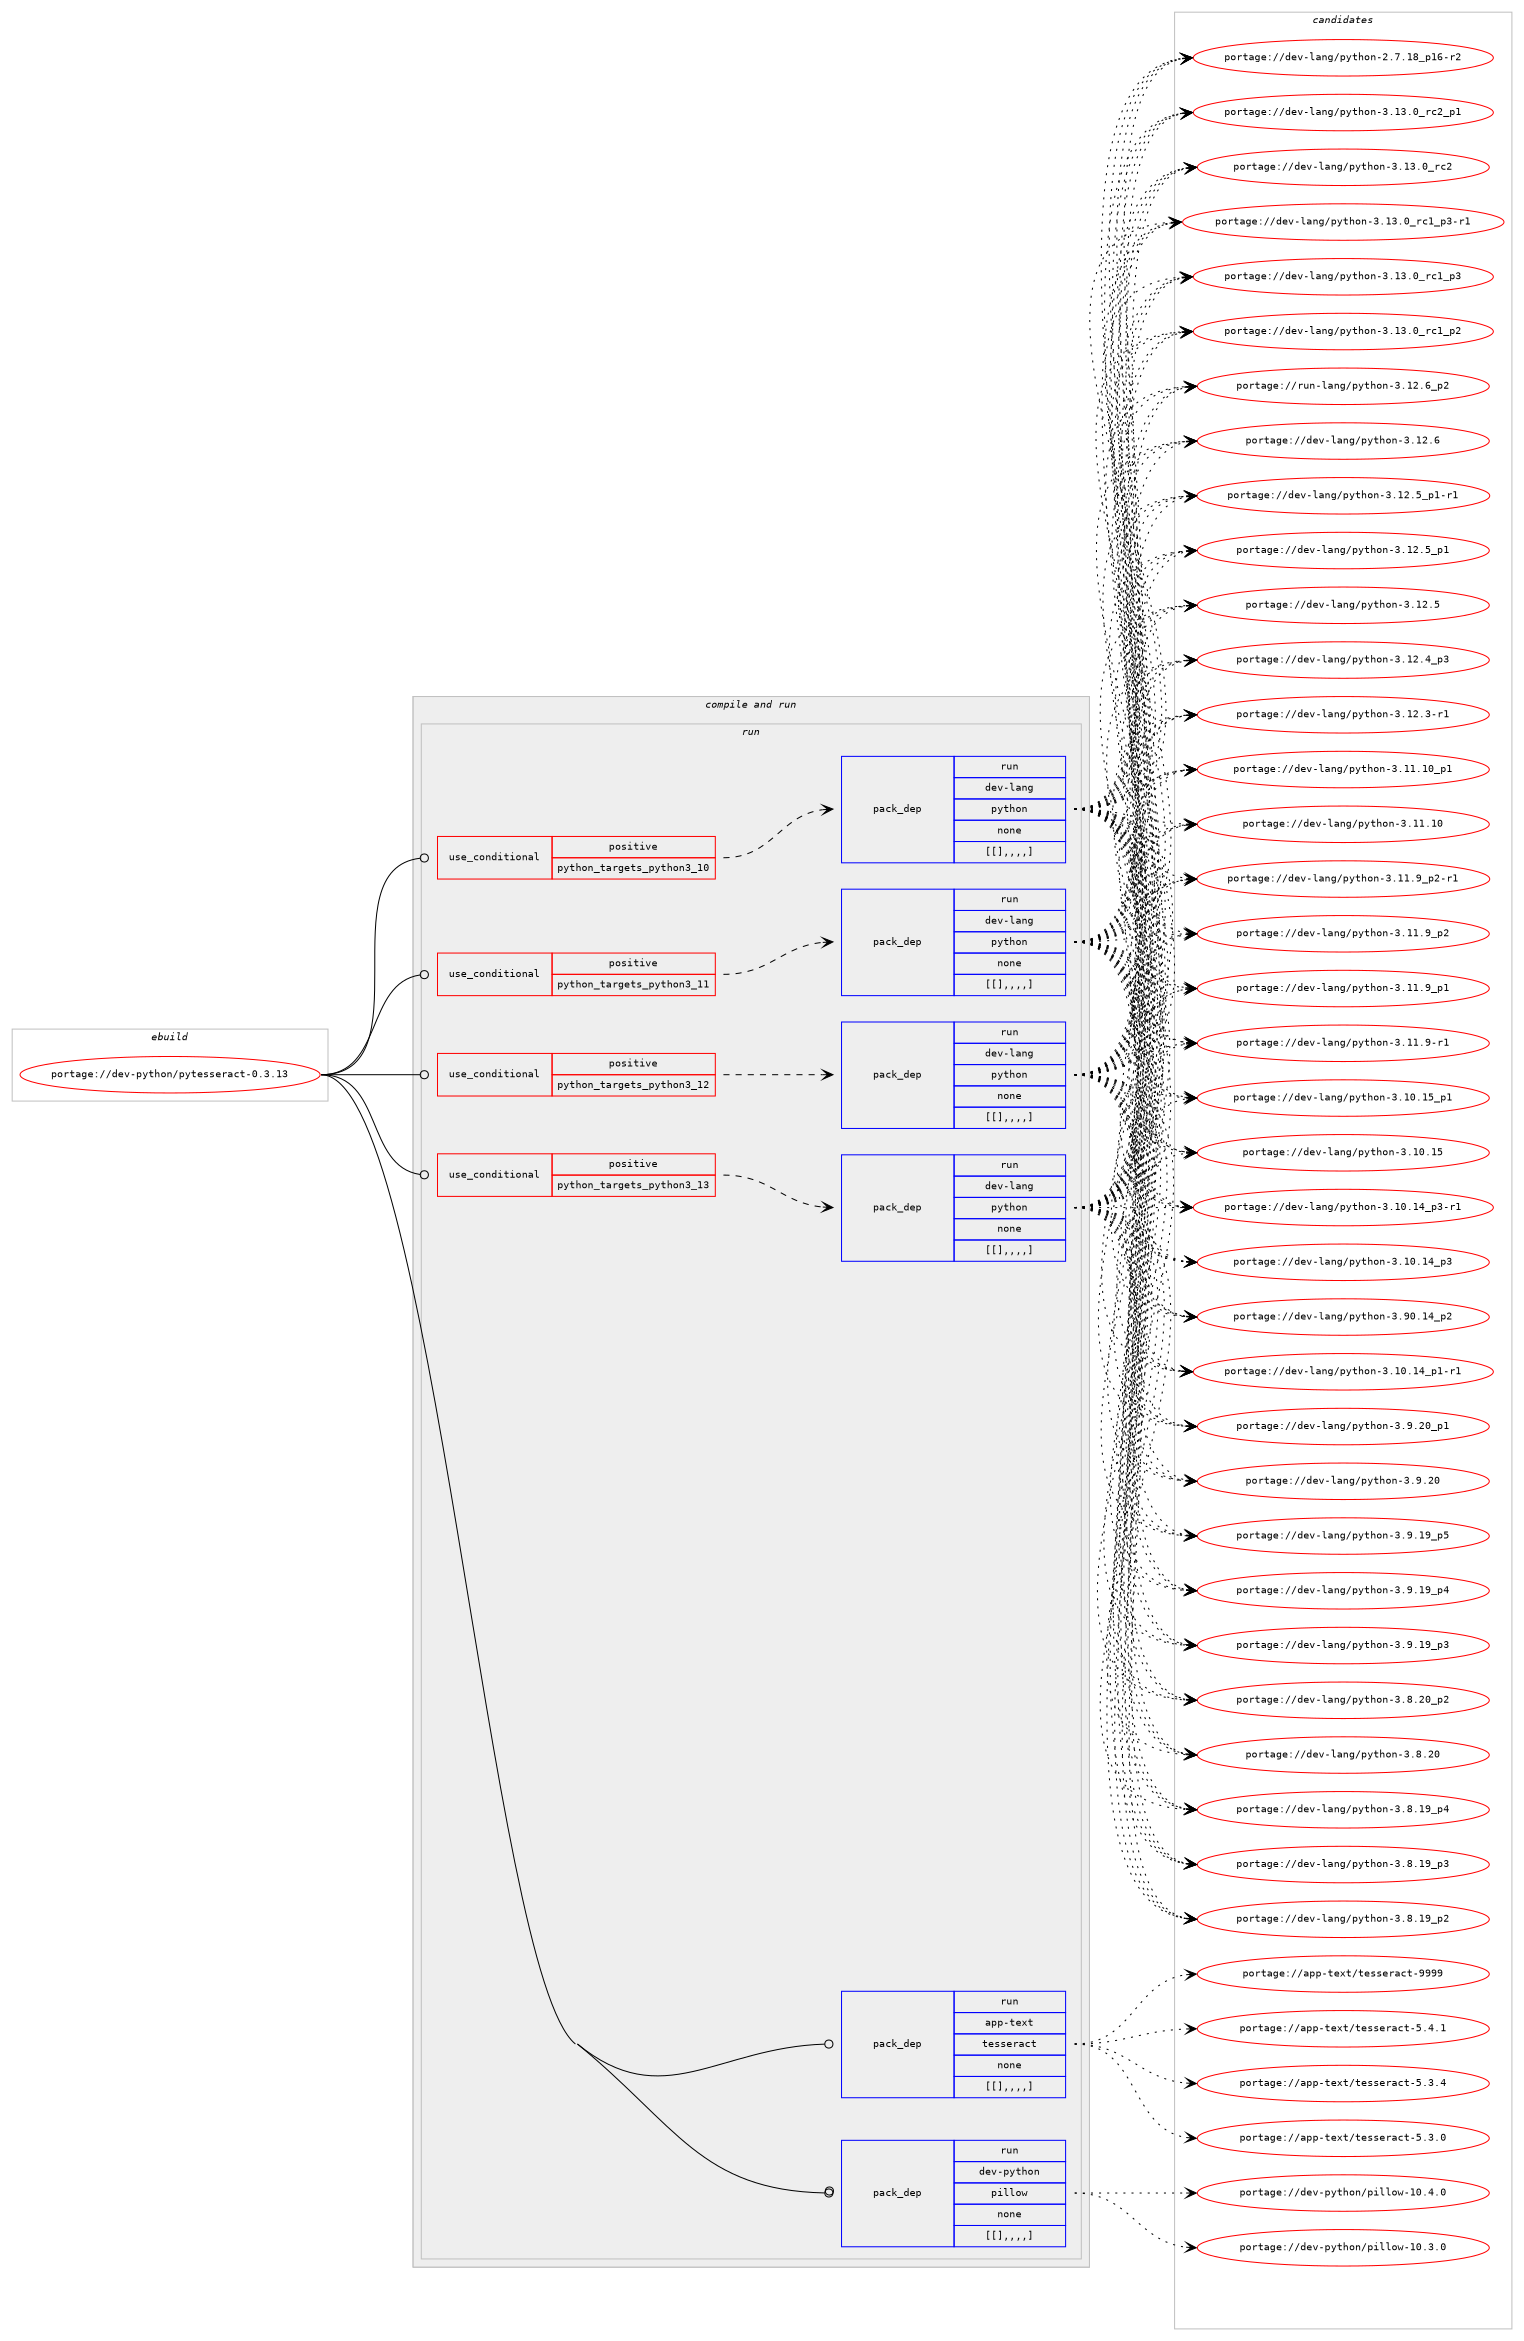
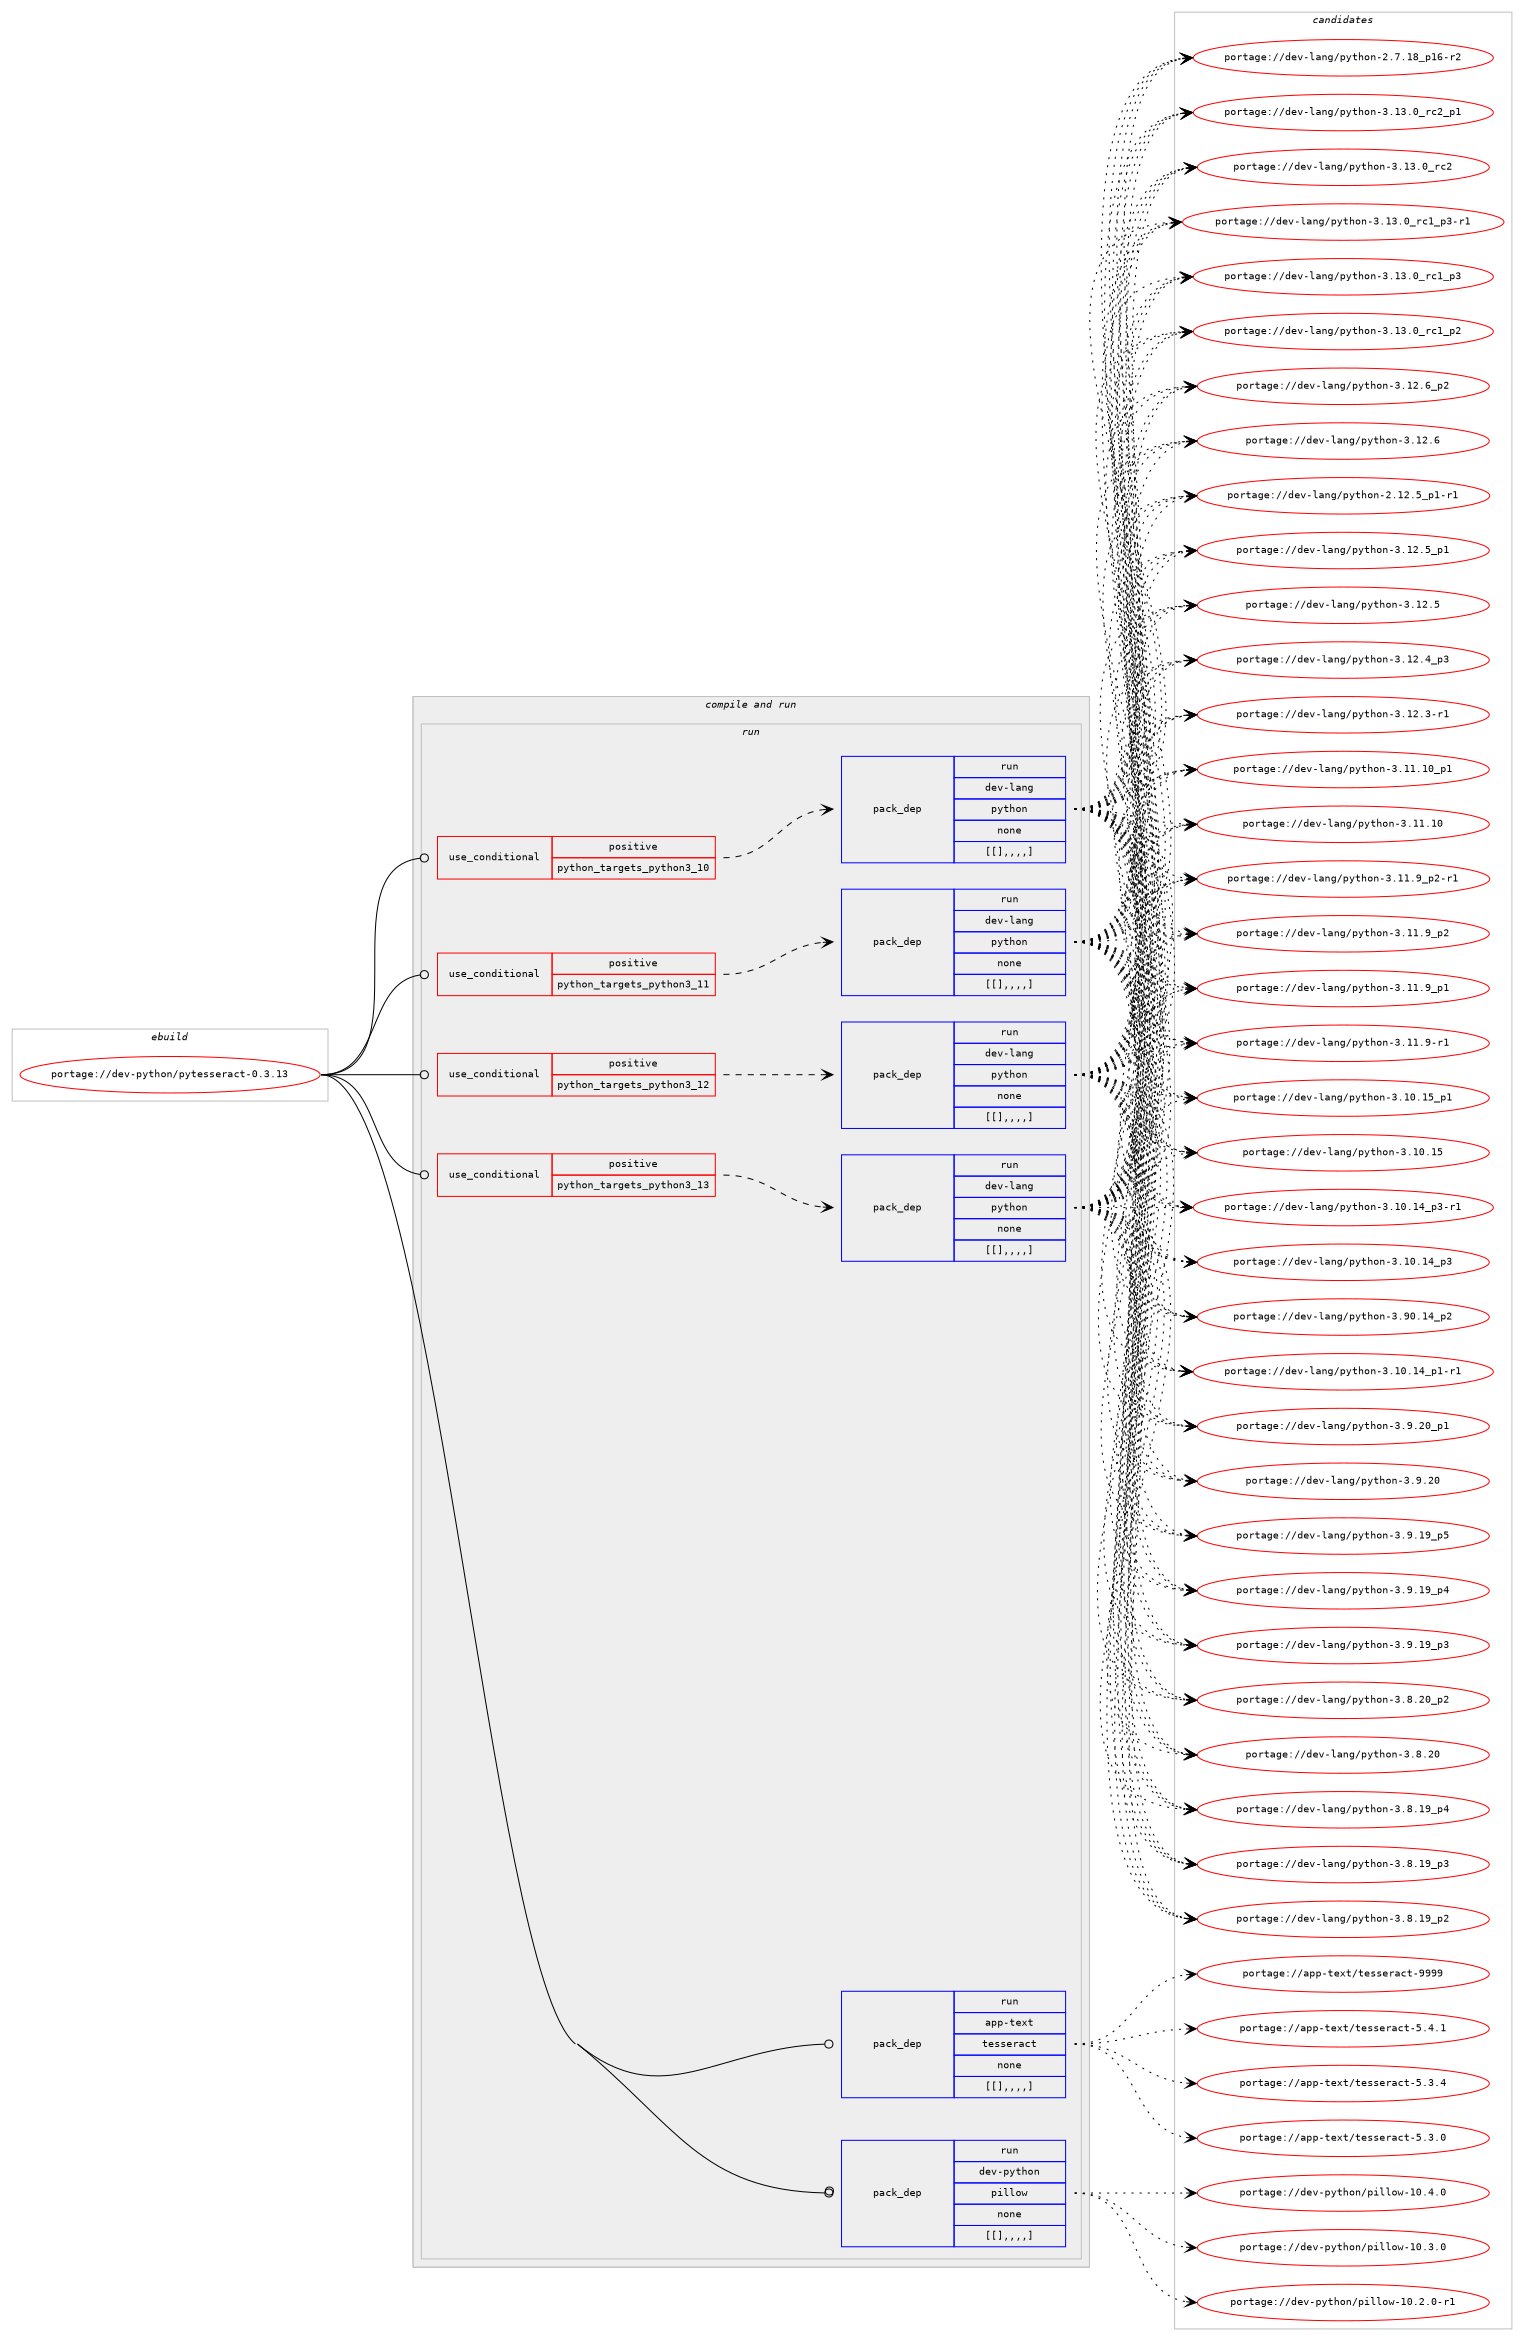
node "portage://run-lang/python-3.12.6_p2": label "portage://run-lang/python-3.12.6_p2" -> "portage://dev-lang/python-3.12.6_p2"
node "portage://dev-lang/python-3.12.5_p1-r1": label "portage://dev-lang/python-3.12.5_p1-r1" -> "portage://dev-lang/python-2.12.5_p1-r1"
node "portage://dev-python/pillow-10.2.0-r1": added
